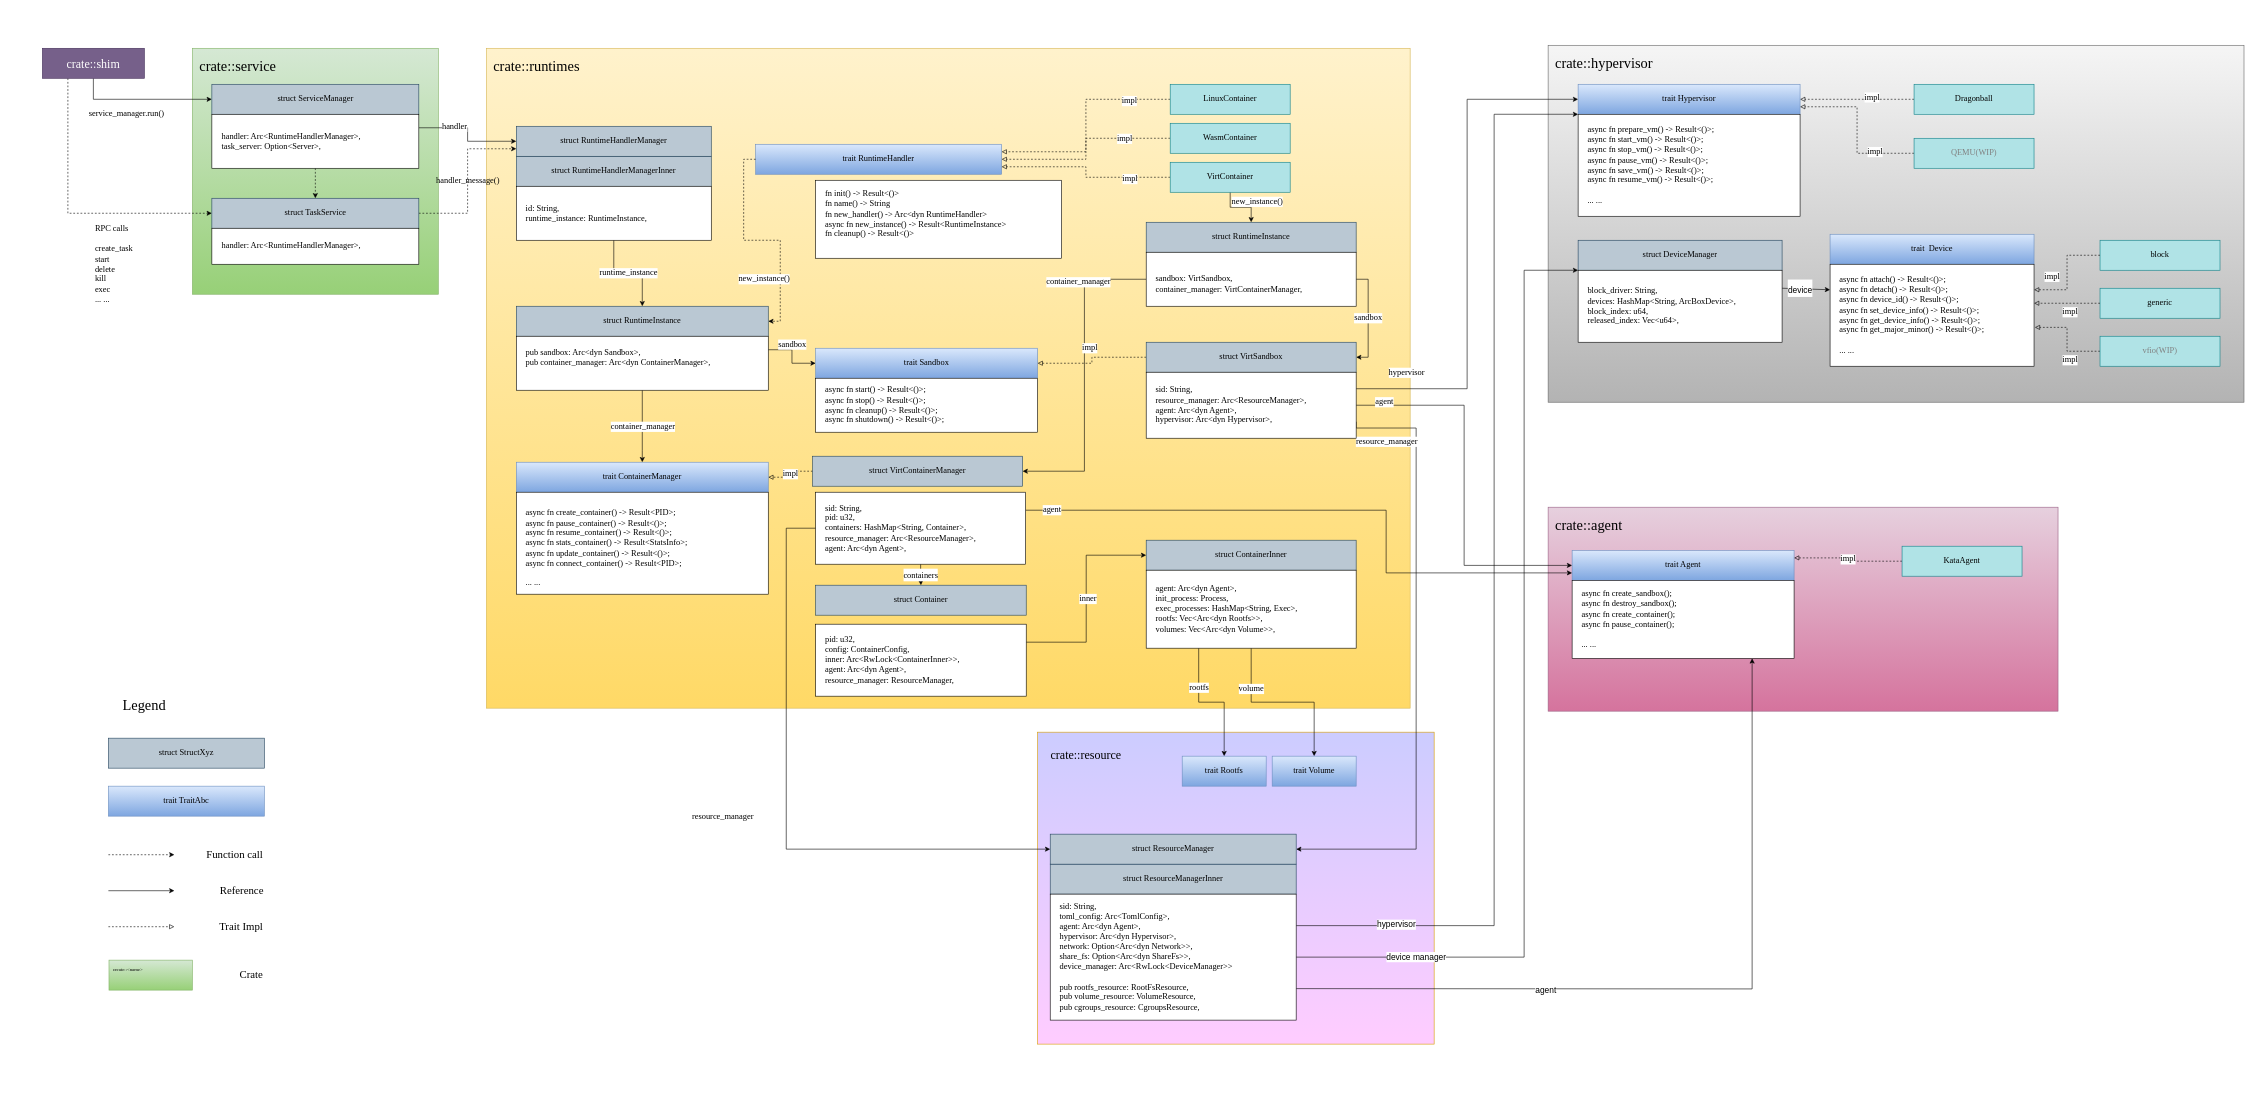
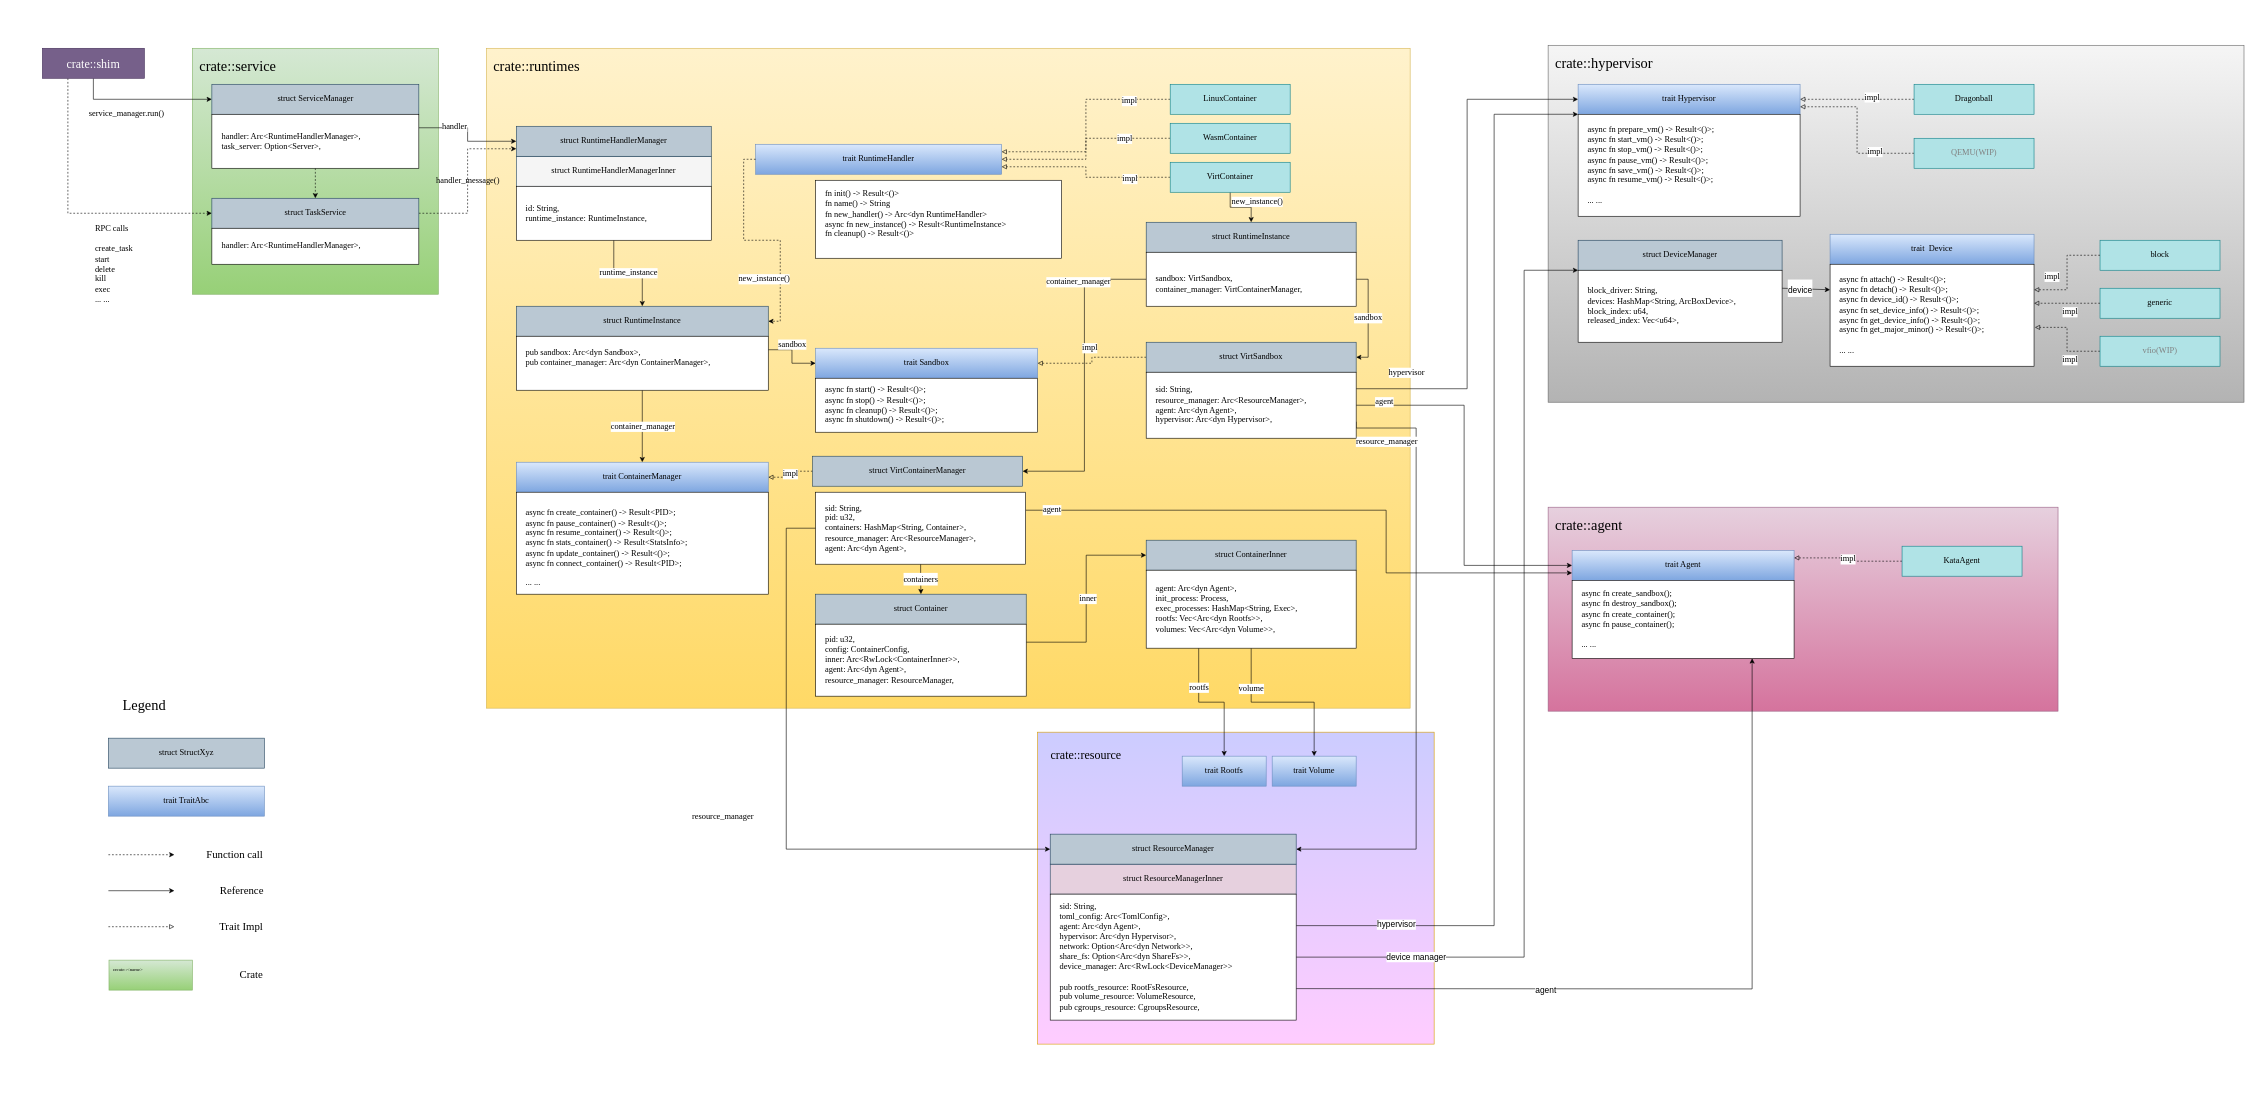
node "struct RuntimeHandlerManagerInner": fillcolor #bac8d3 -> #f5f5f5
node "struct Container": moved (921, 600) -> (921, 609)
node "struct ResourceManagerInner": fillcolor #bac8d3 -> #e6d0de
